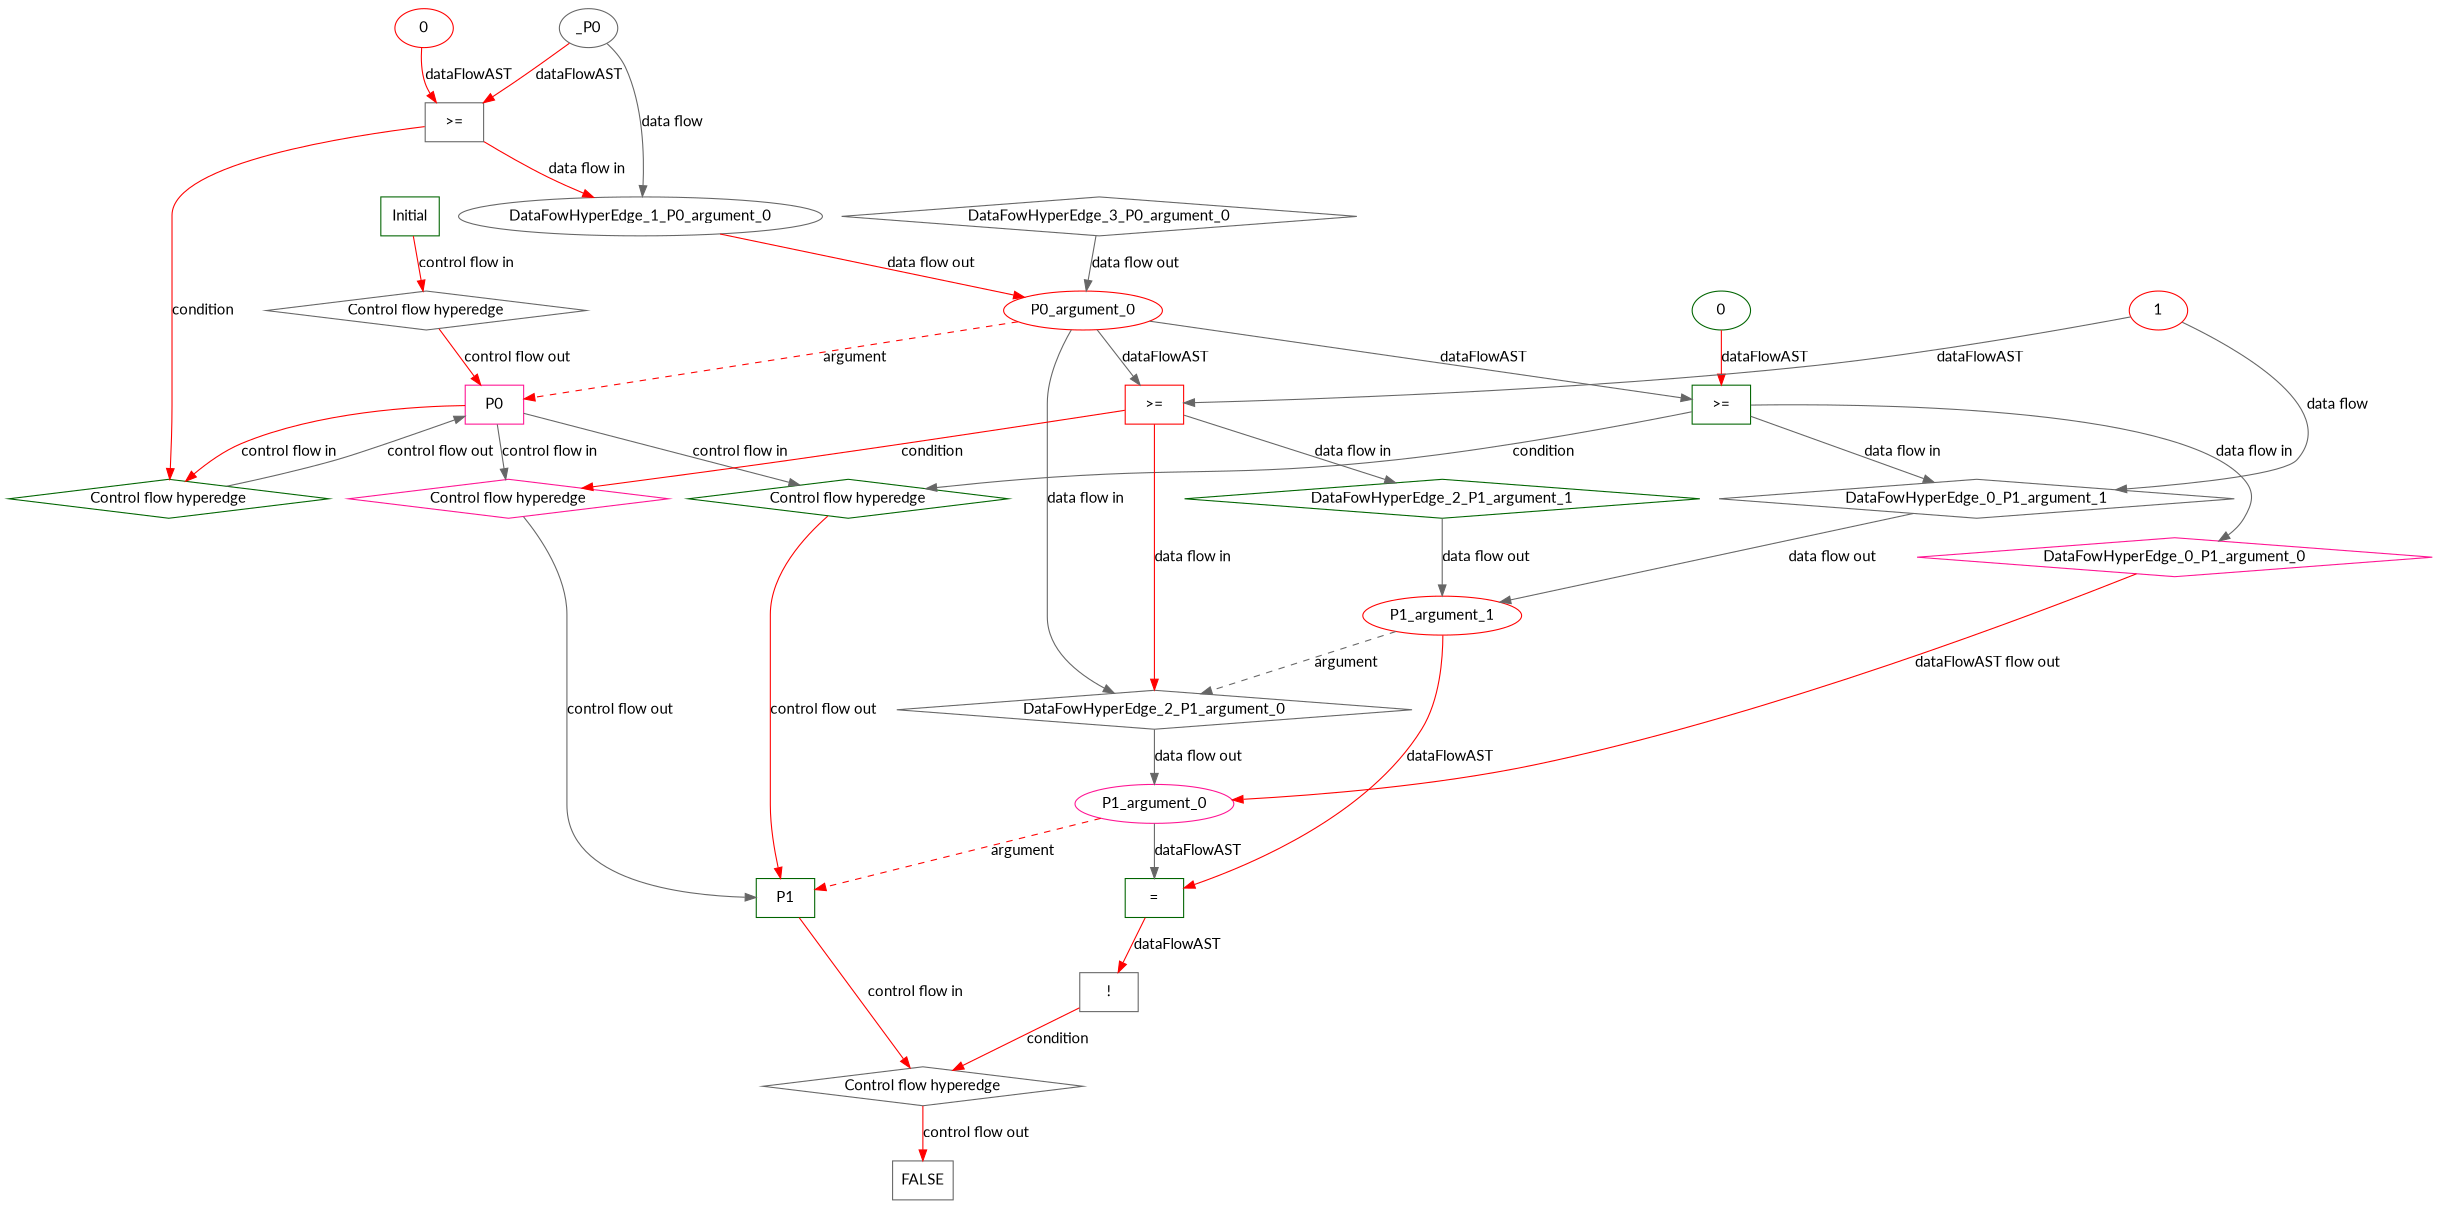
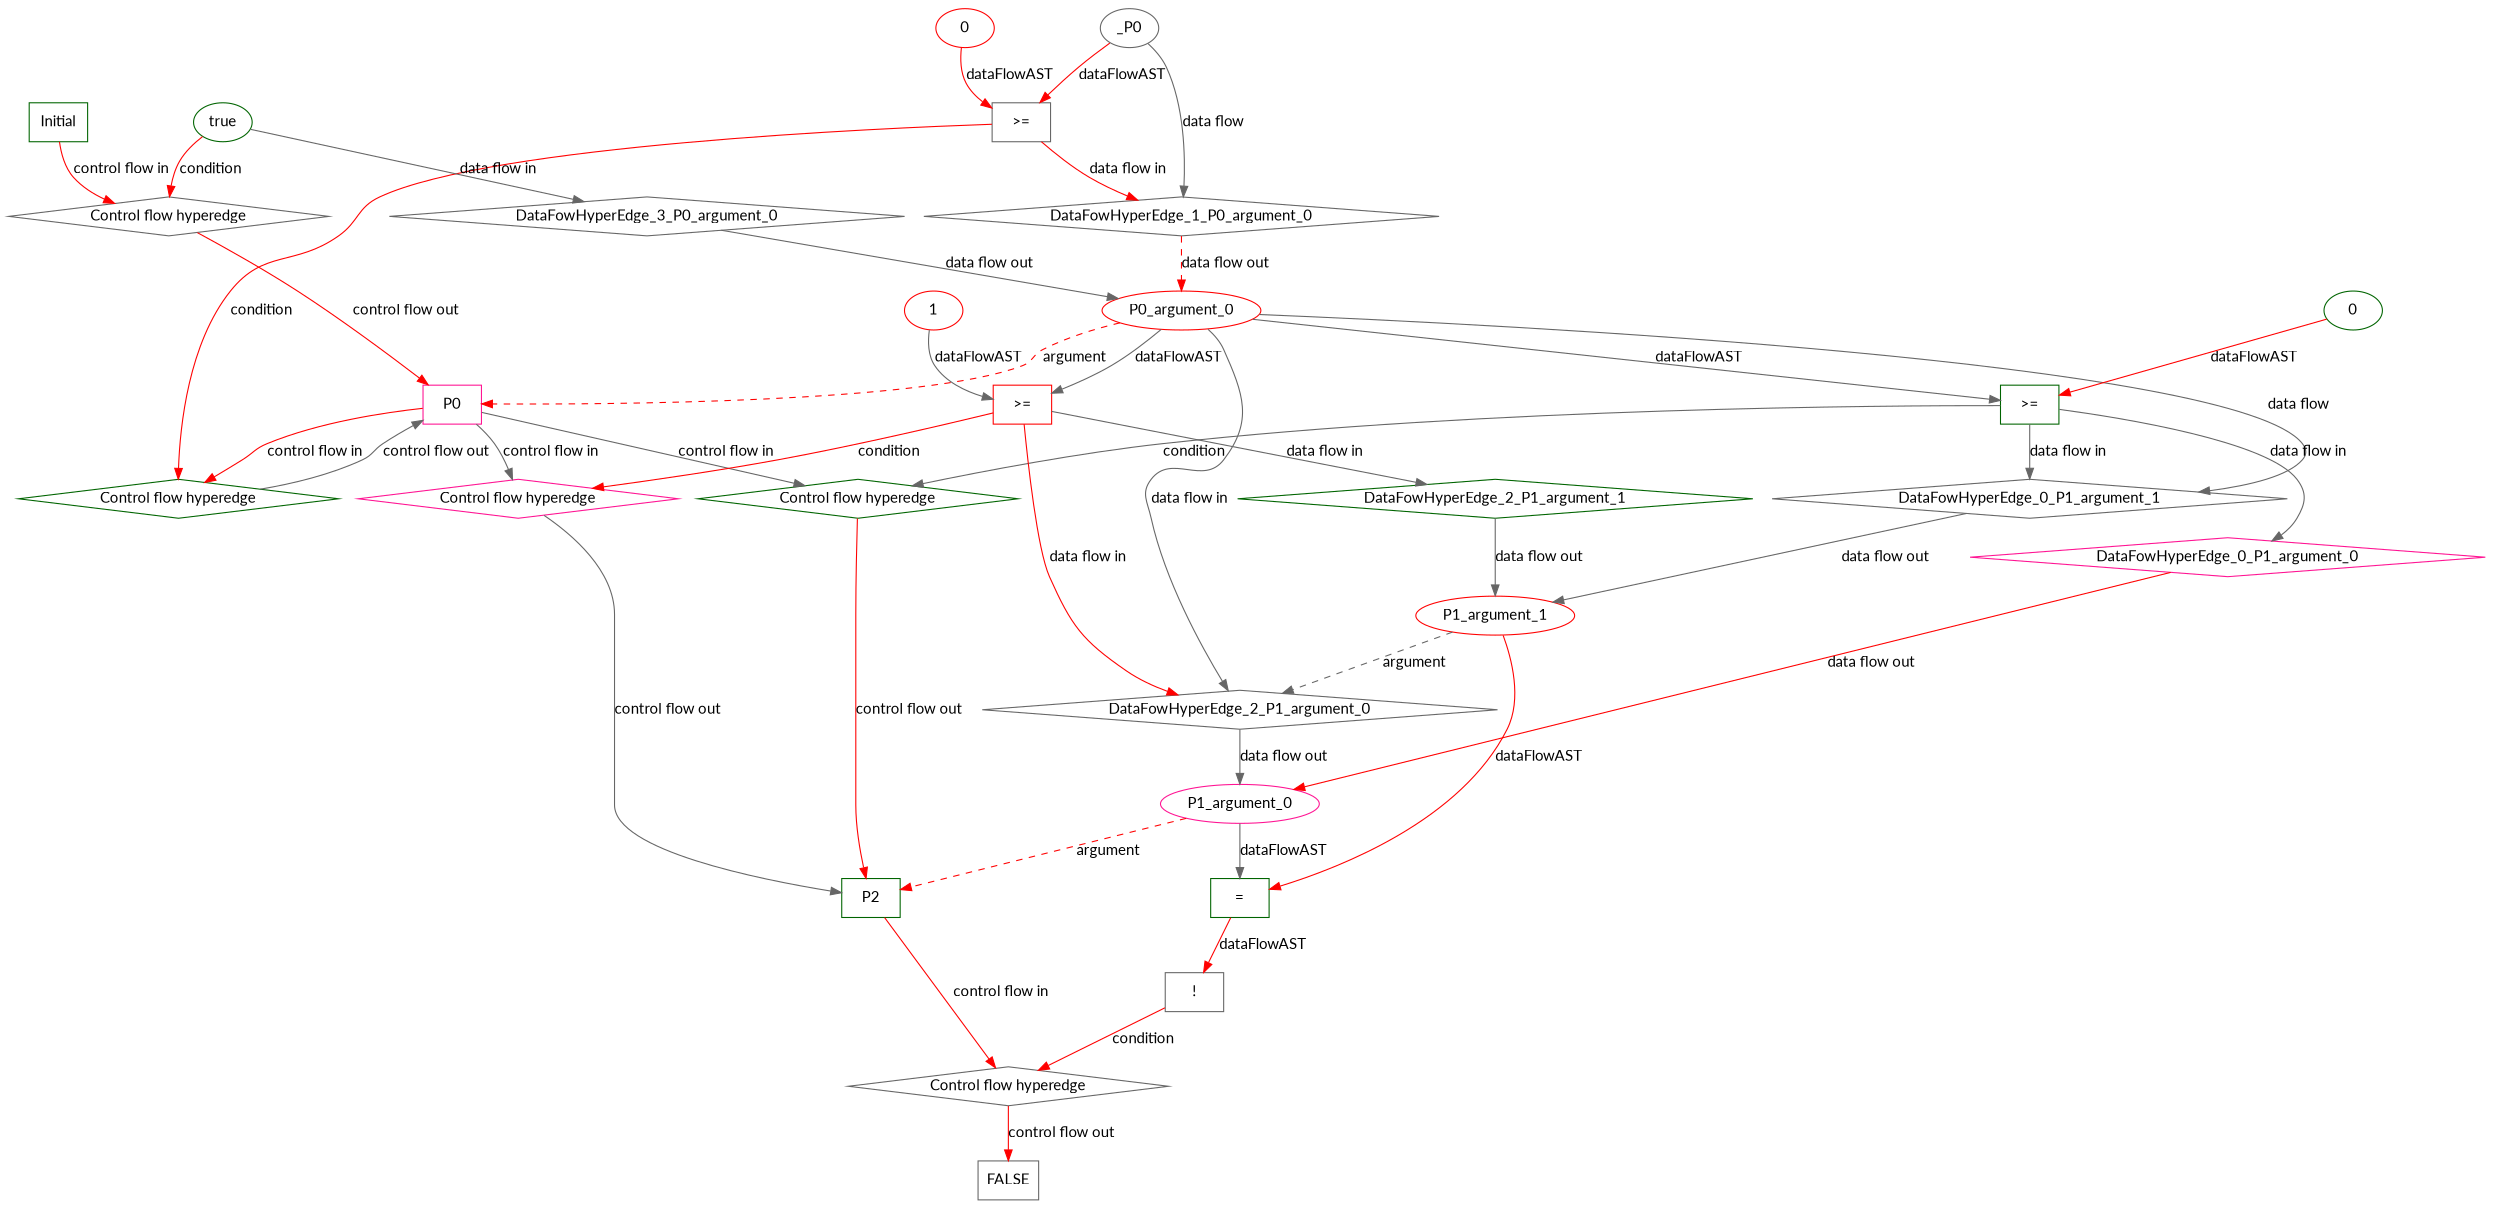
node "true": added
node "DataFowHyperEdge_1_P0_argument_0": shape ellipse -> diamond
edge "DataFowHyperEdge_1_P0_argument_0" -> "P0_argument_0": style solid -> dashed
edge "1" -> "DataFowHyperEdge_0_P1_argument_1": now "P0_argument_0" -> "DataFowHyperEdge_0_P1_argument_1"
edge "DataFowHyperEdge_0_P1_argument_0" -> "P1_argument_0": label "dataFlowAST flow out" -> "data flow out"
node "P1": label "P1" -> "P2"
